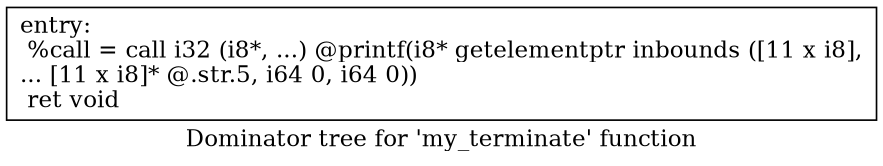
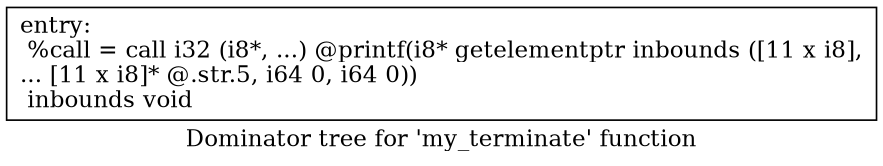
node "entry:": text "ret void" -> "inbounds void"
